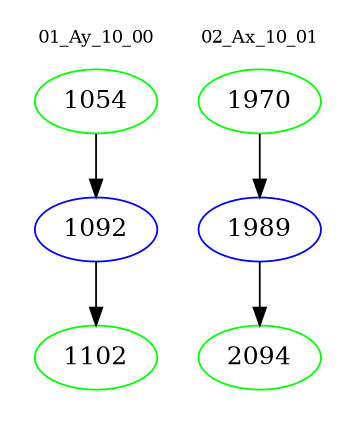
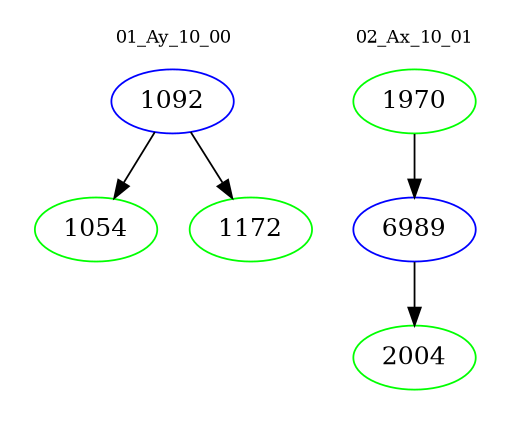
edge "1054" -> "1092": reversed
node "1989": label "1989" -> "6989"
node "1102": label "1102" -> "1172"
node "2094": label "2094" -> "2004"
